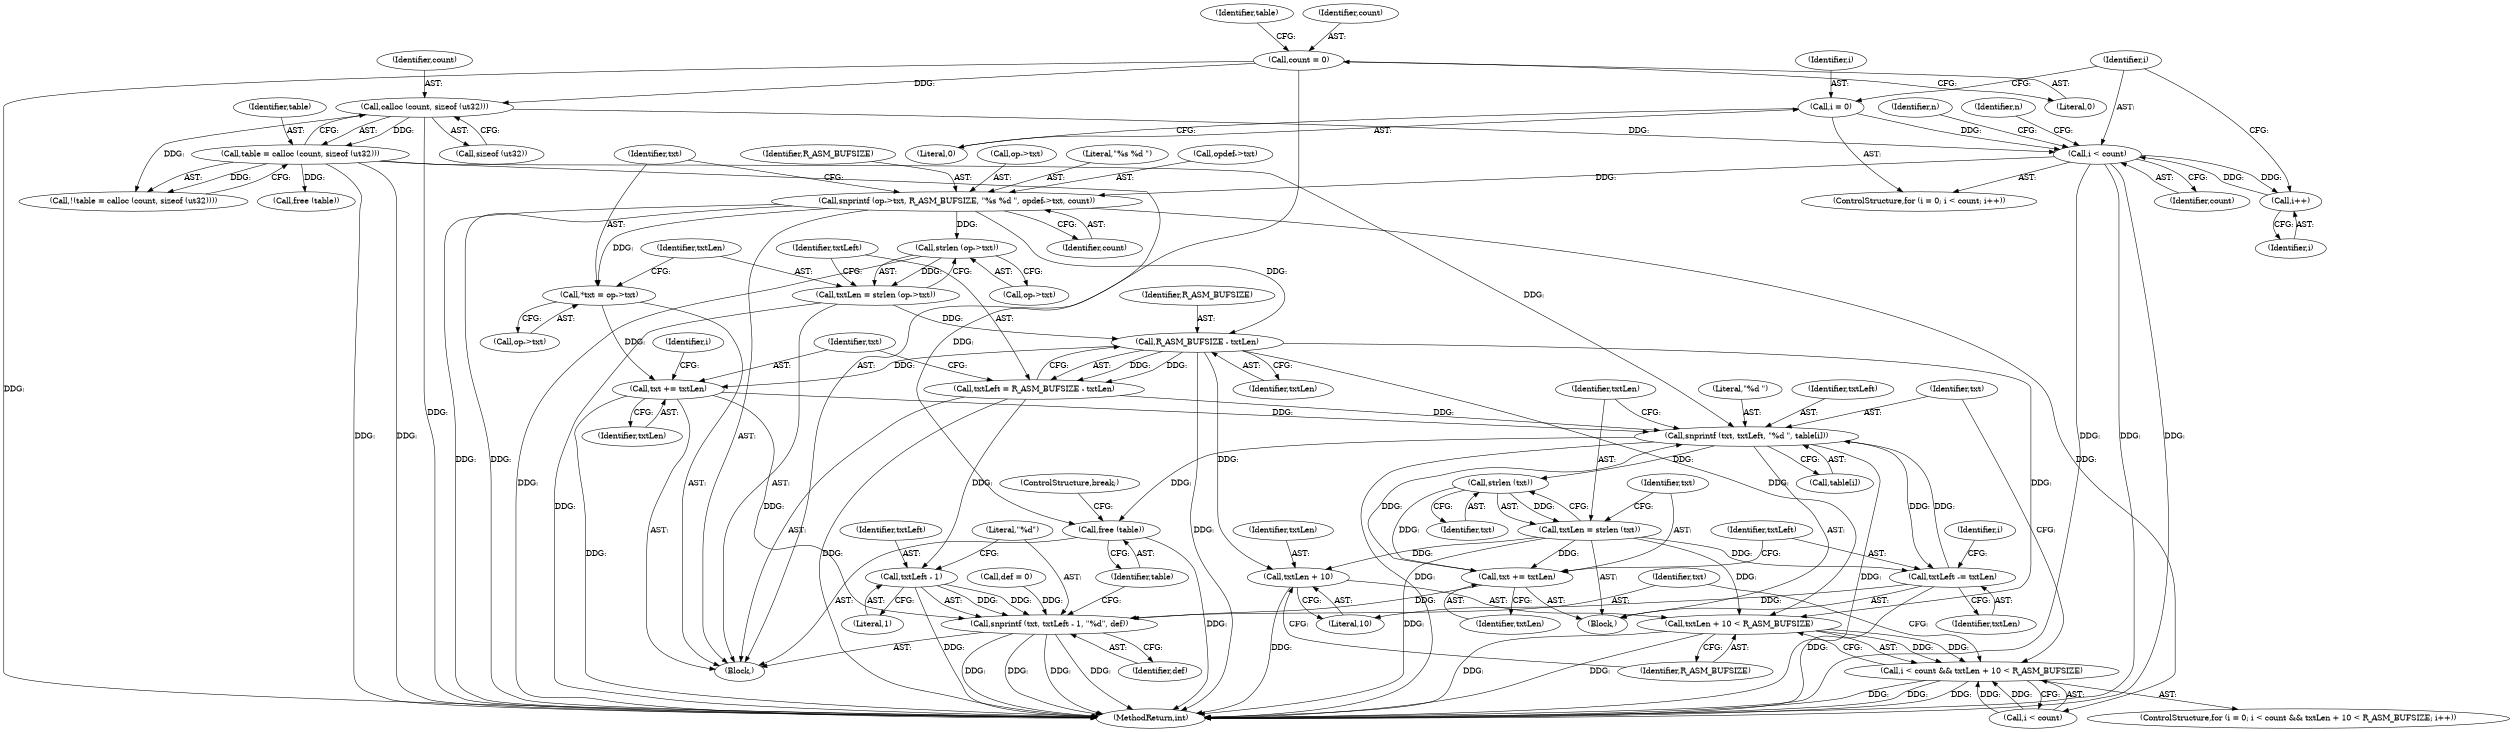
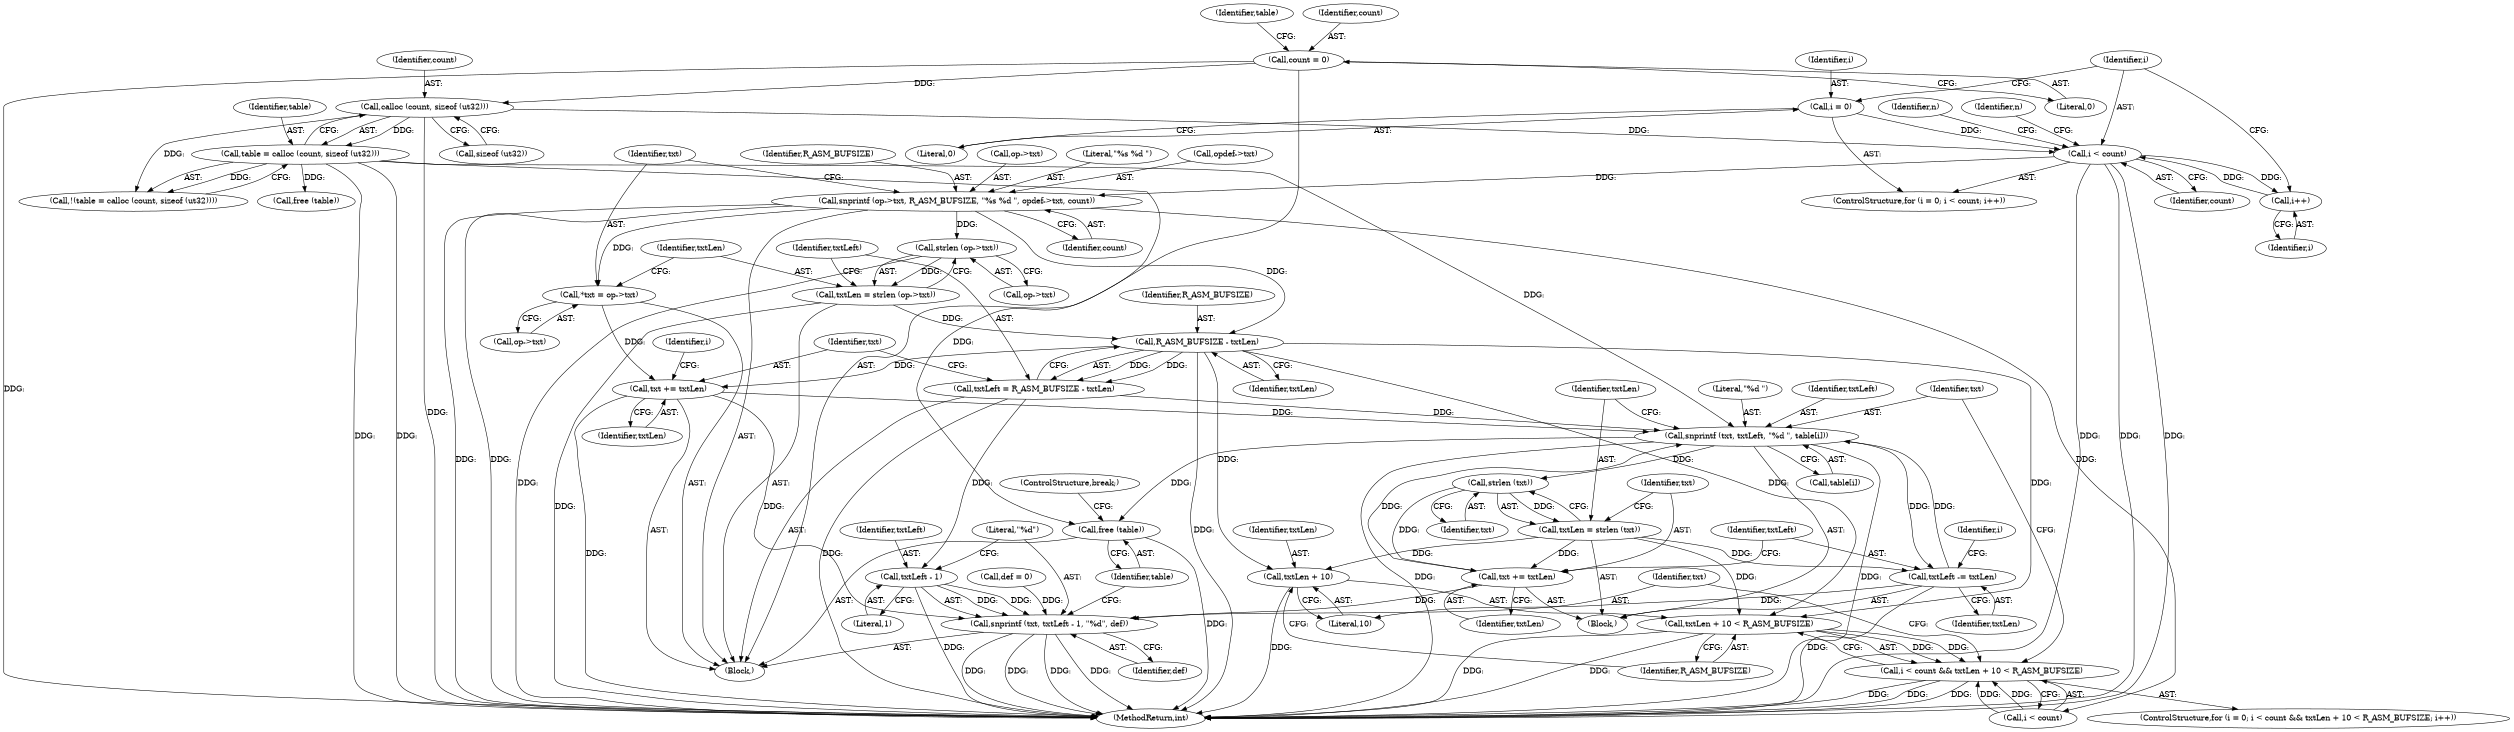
edge "(Call,calloc (count, sizeof (ut32)))" -> "(Call,sizeof (ut32))": label "AST: " -> "CFG: "
edge "(Call,txtLen = strlen (txt))" -> "(MethodReturn,int)": removed, label "DDG:"
